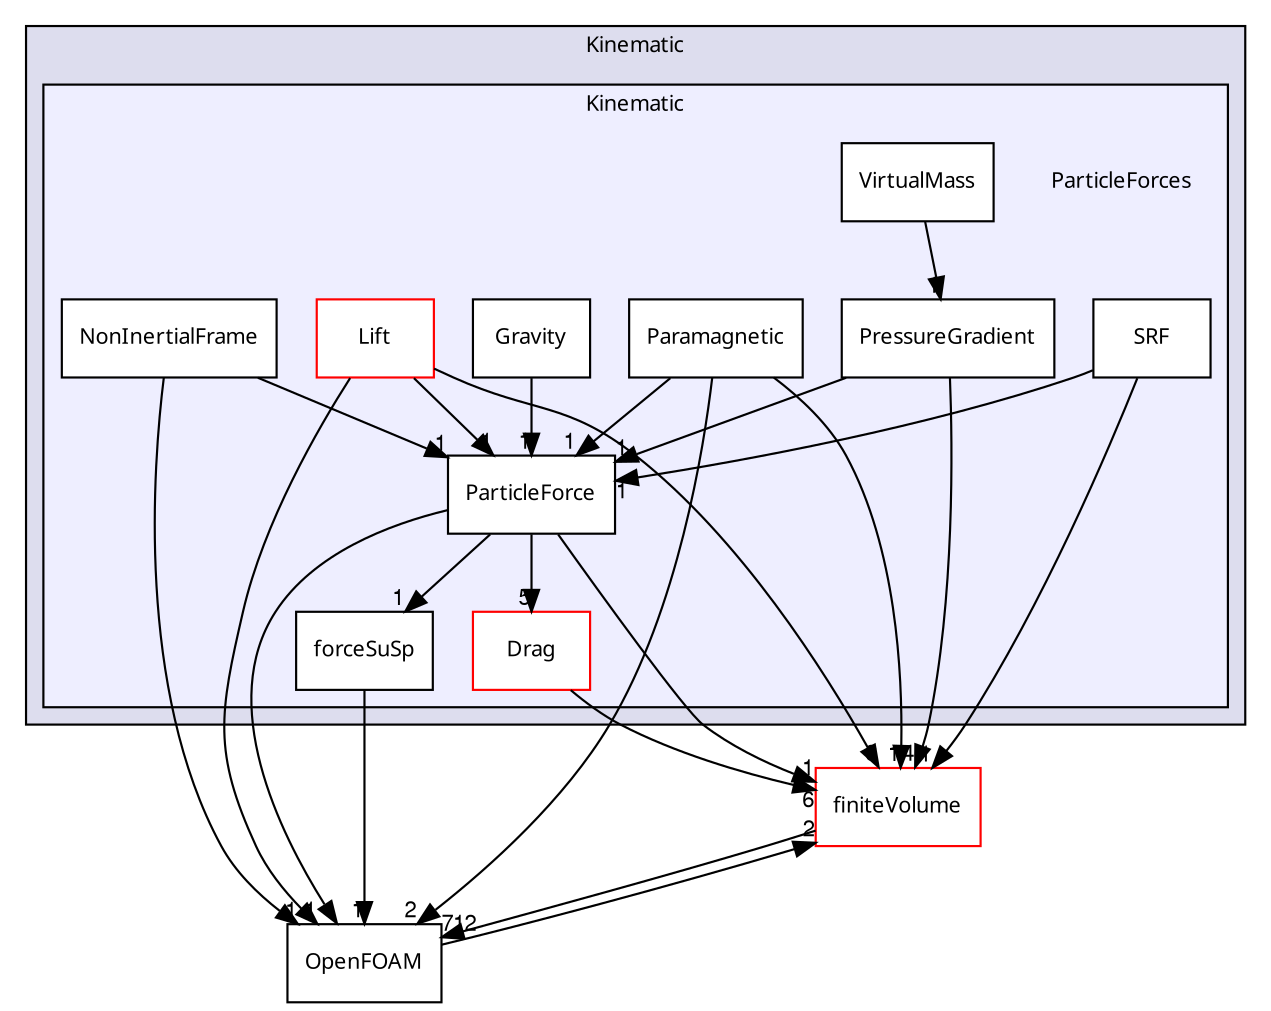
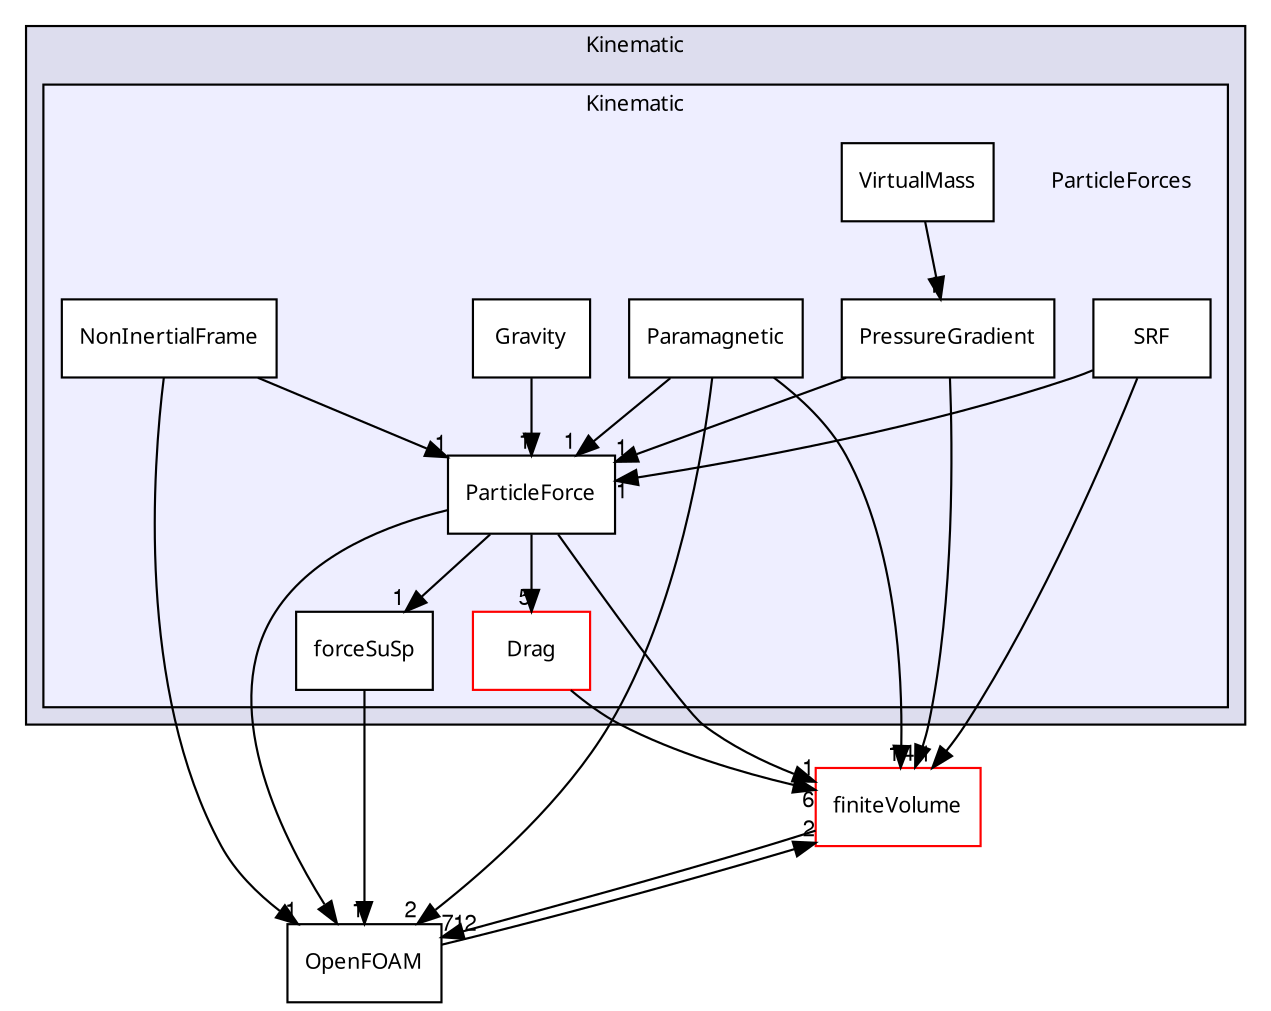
node "Lift": removed
